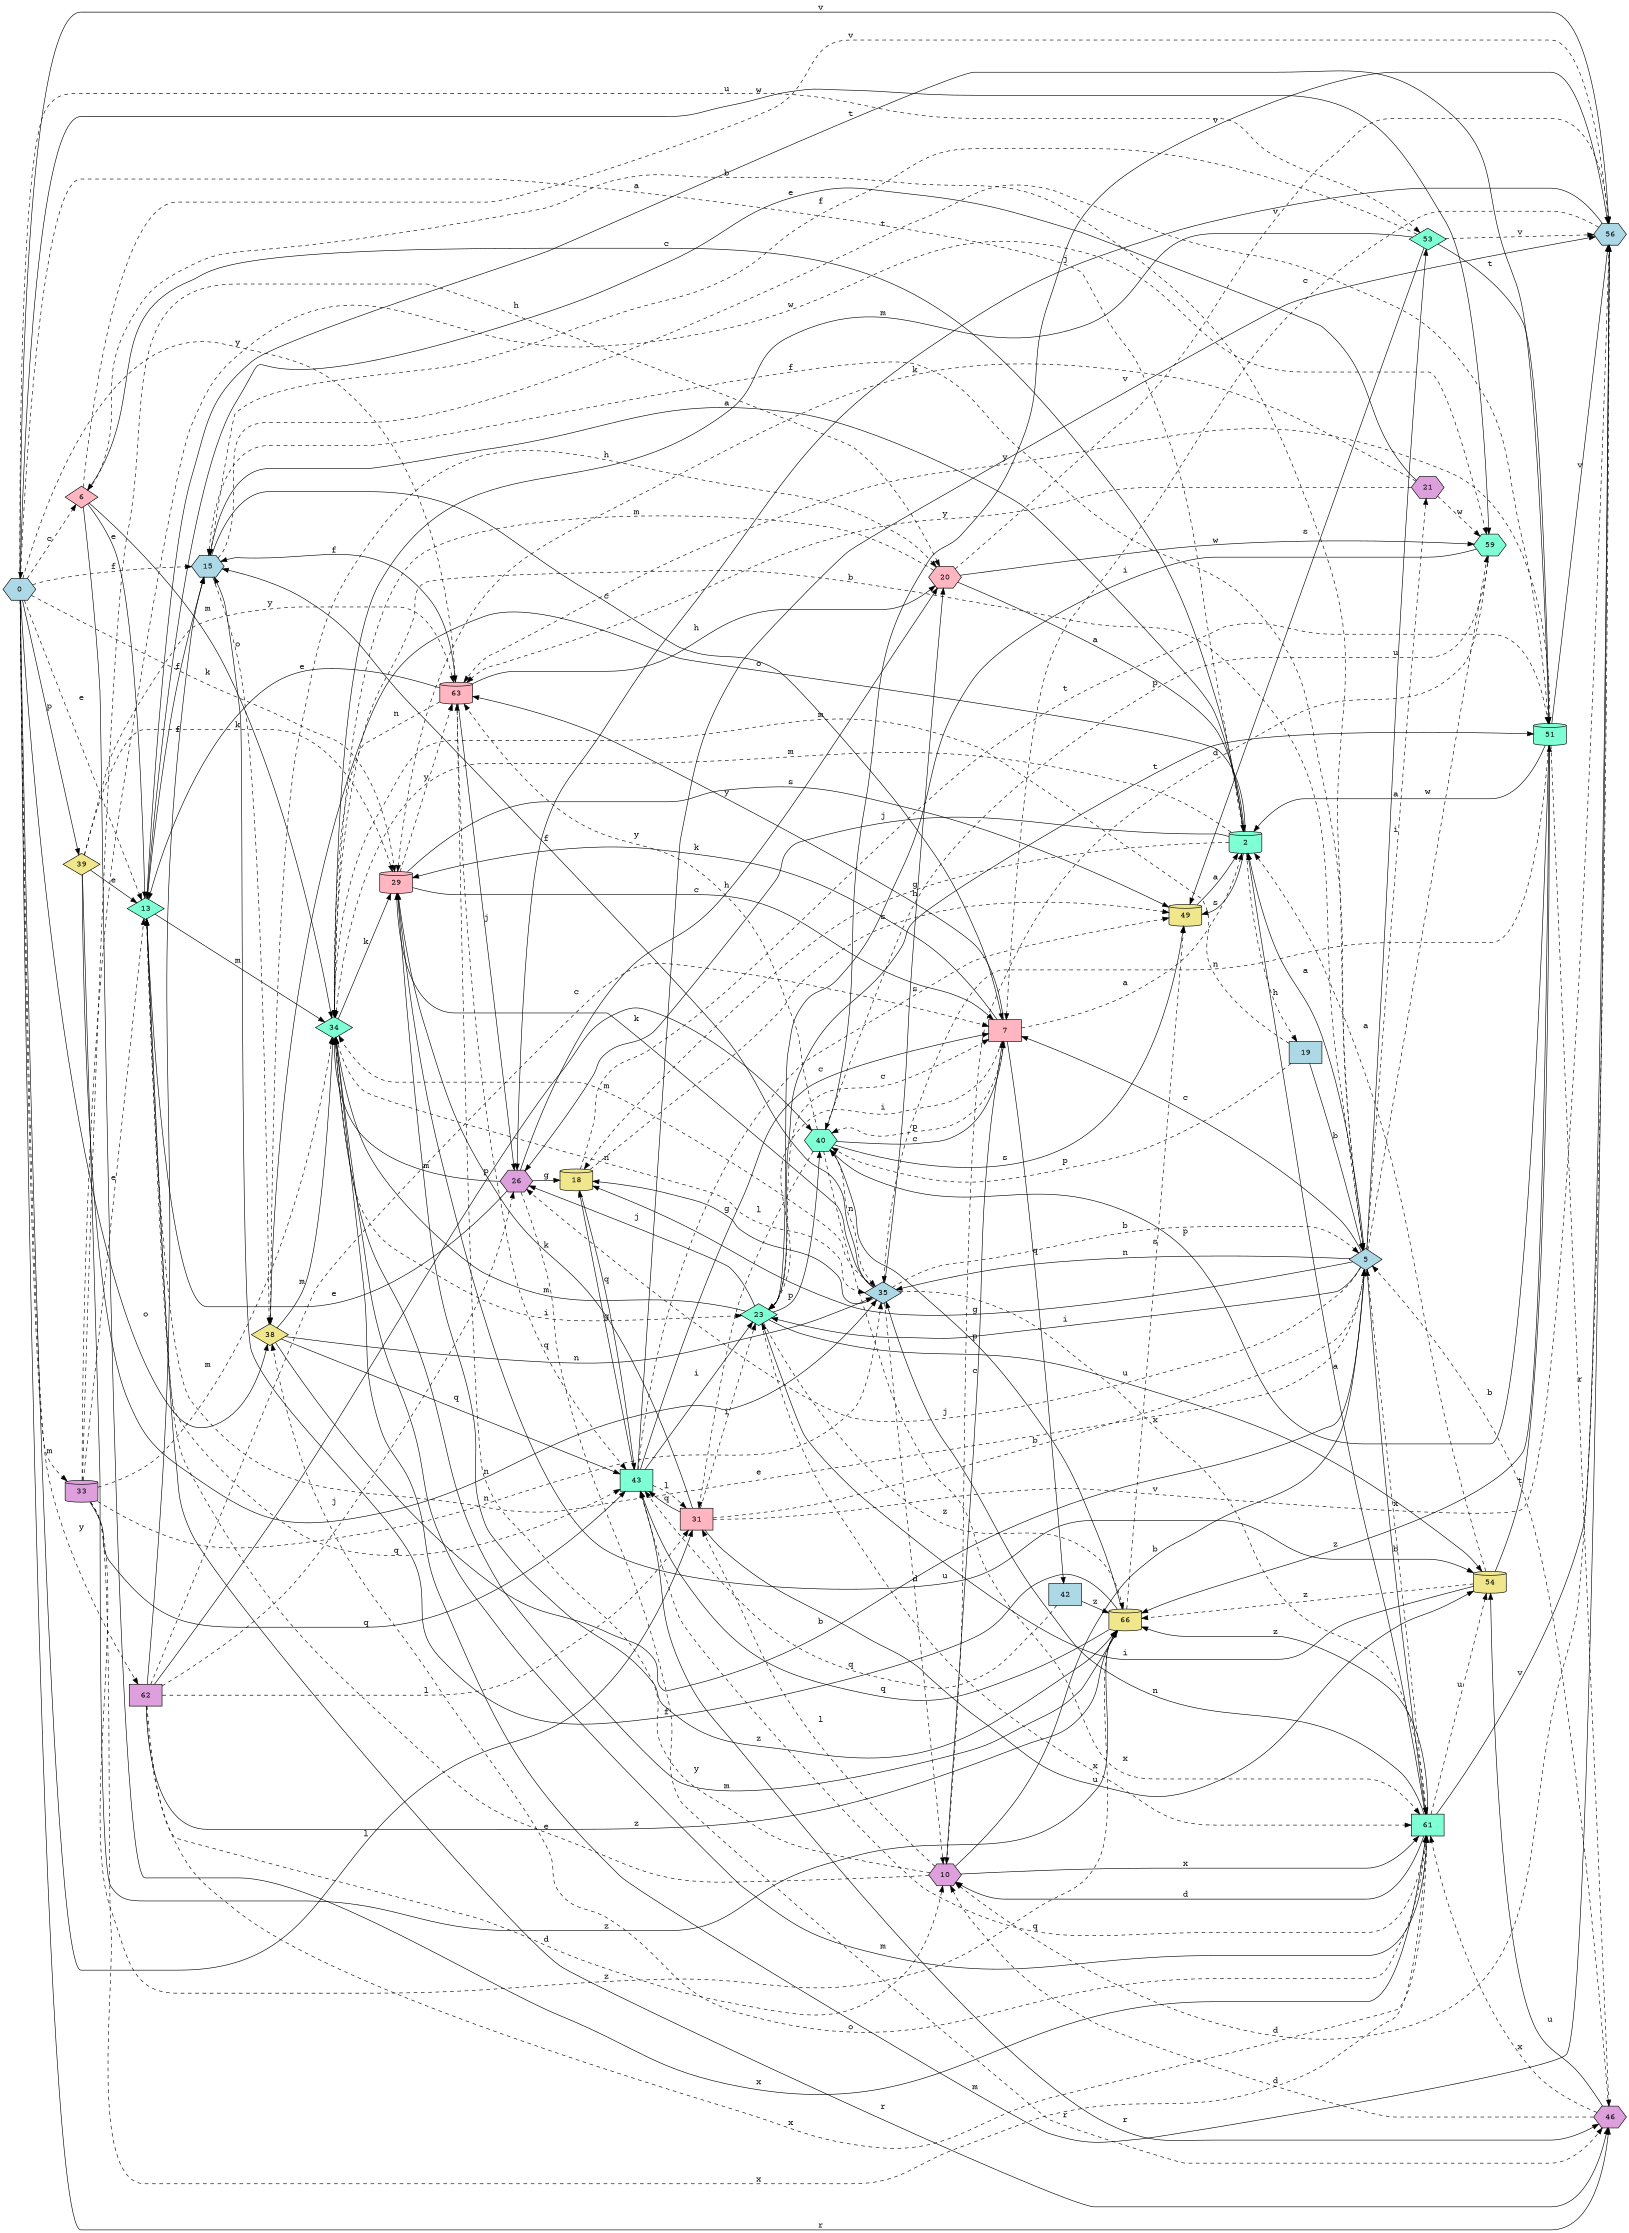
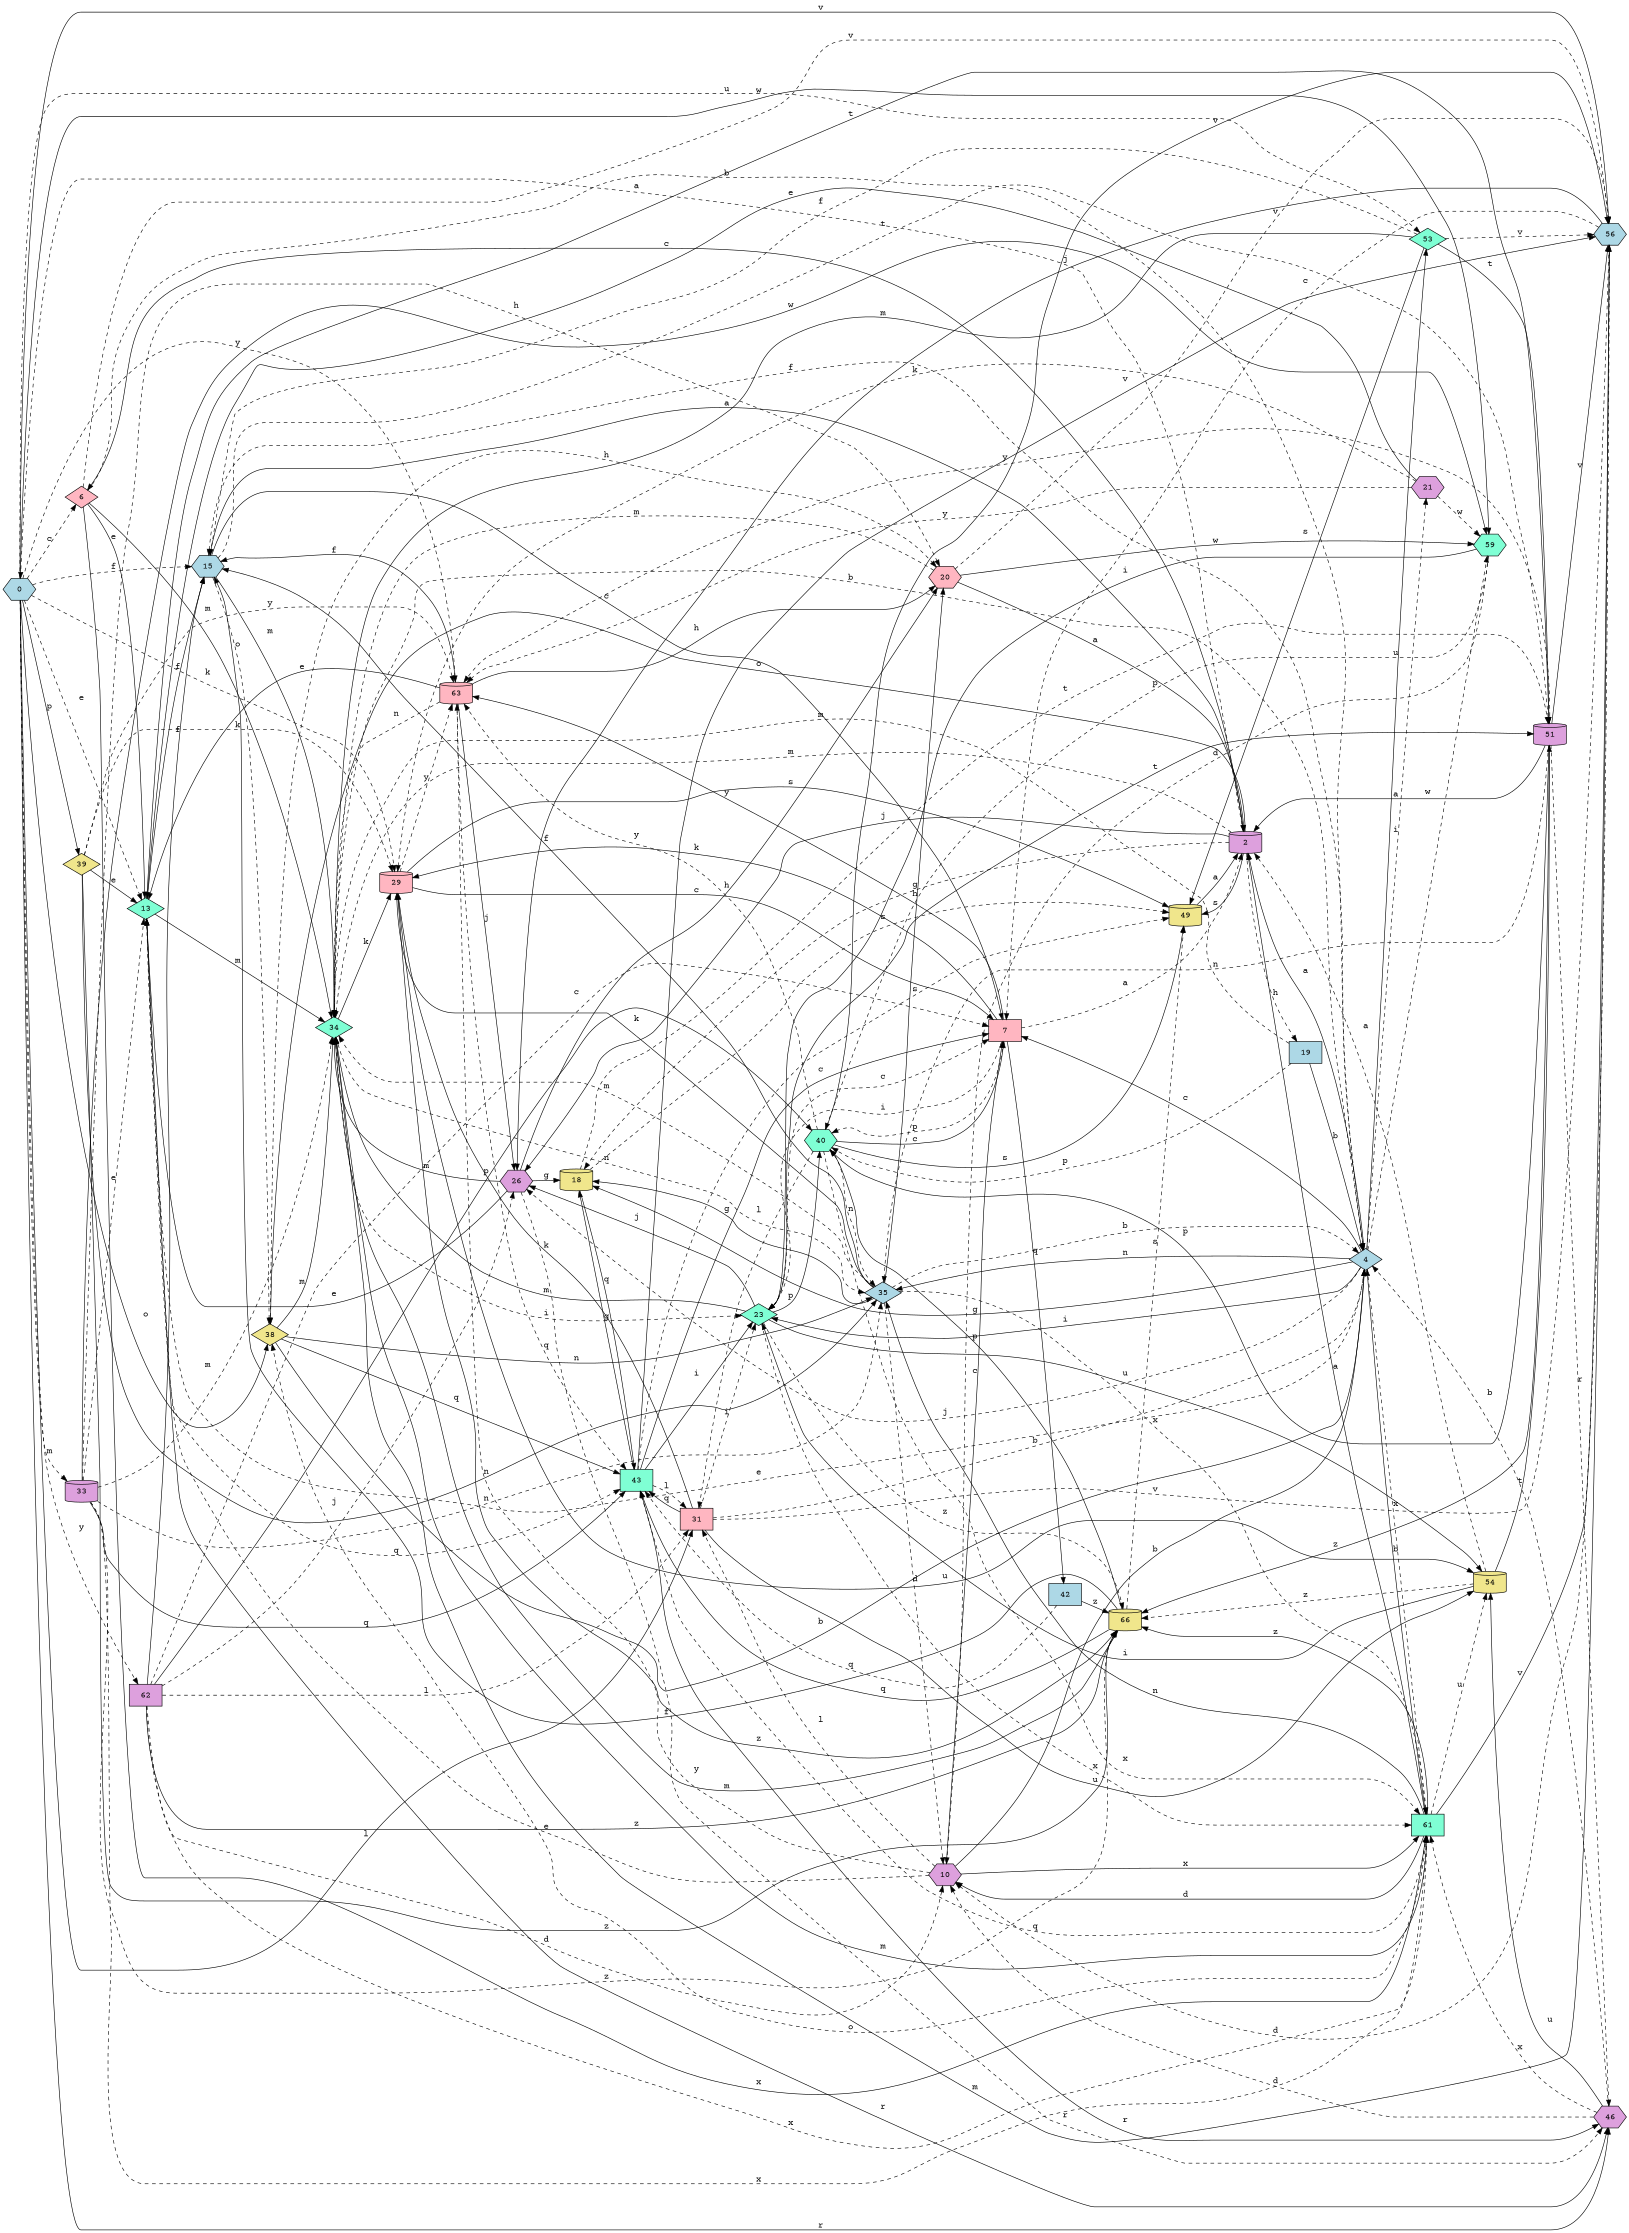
edge "33" -> "59": style dashed -> solid
node "51": fillcolor aquamarine -> plum
edge "15" -> "34": added, label "m"
node "2": fillcolor aquamarine -> plum
node "5": label "5" -> "4"
